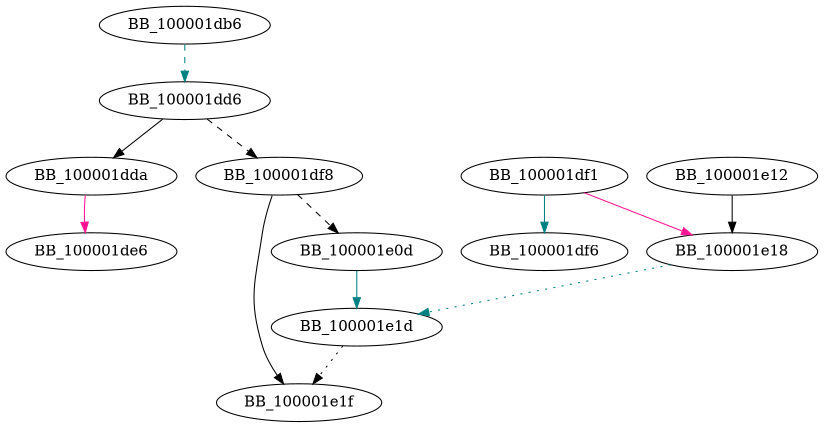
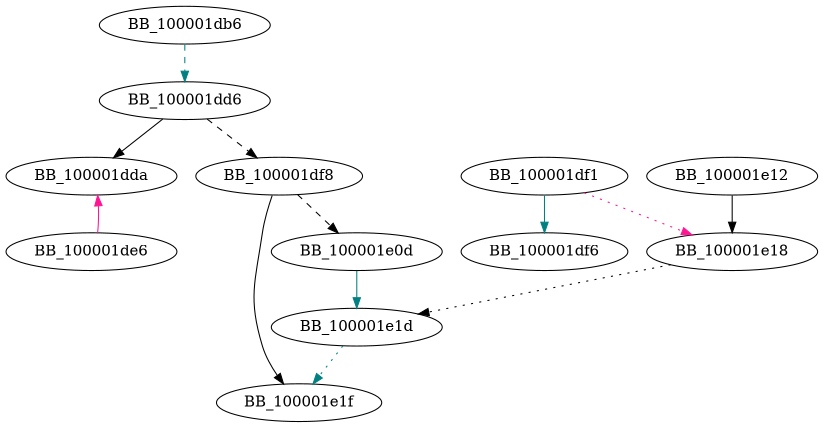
edge "BB_100001dda" -> "BB_100001de6": reversed
edge "BB_100001df1" -> "BB_100001e18": style solid -> dotted
edge "BB_100001e18" -> "BB_100001e1d": color teal -> black
edge "BB_100001e1d" -> "BB_100001e1f": color black -> teal
